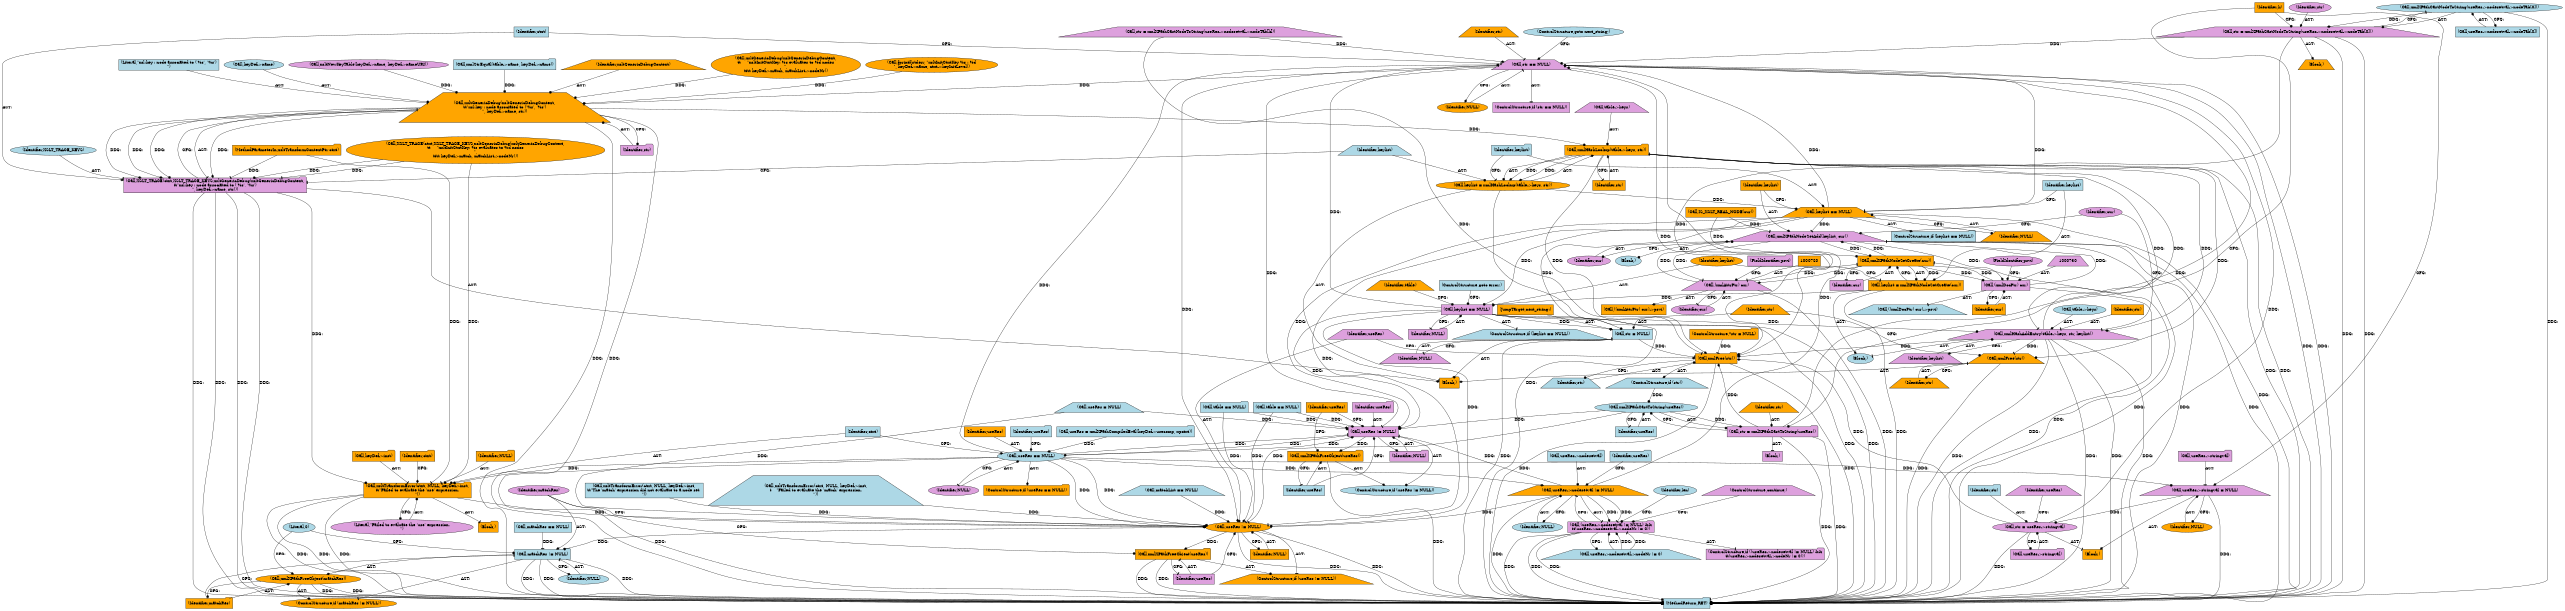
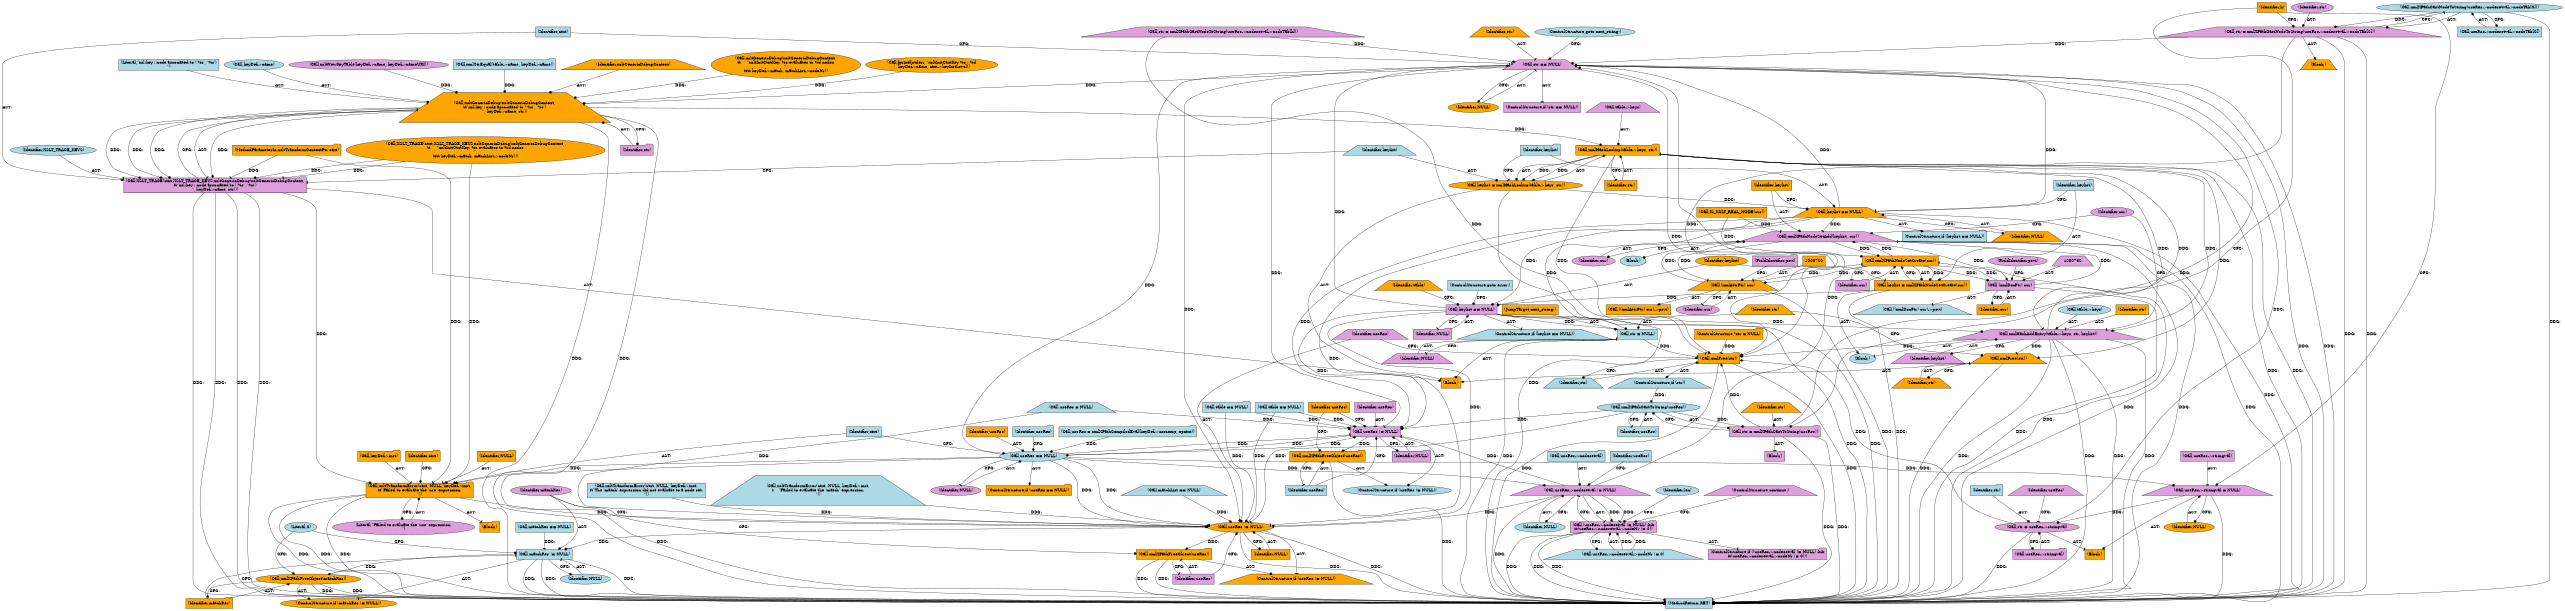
node "(Call,(xmlAttrPtr) cur)": fillcolor plum -> orange
node "(Call,useRes->nodesetval != NULL)": fillcolor orange -> plum
edge "(Call,matchRes != NULL)" -> "(Call,xmlXPathFreeObject(matchRes))": label "AST: " -> "DDG: "
